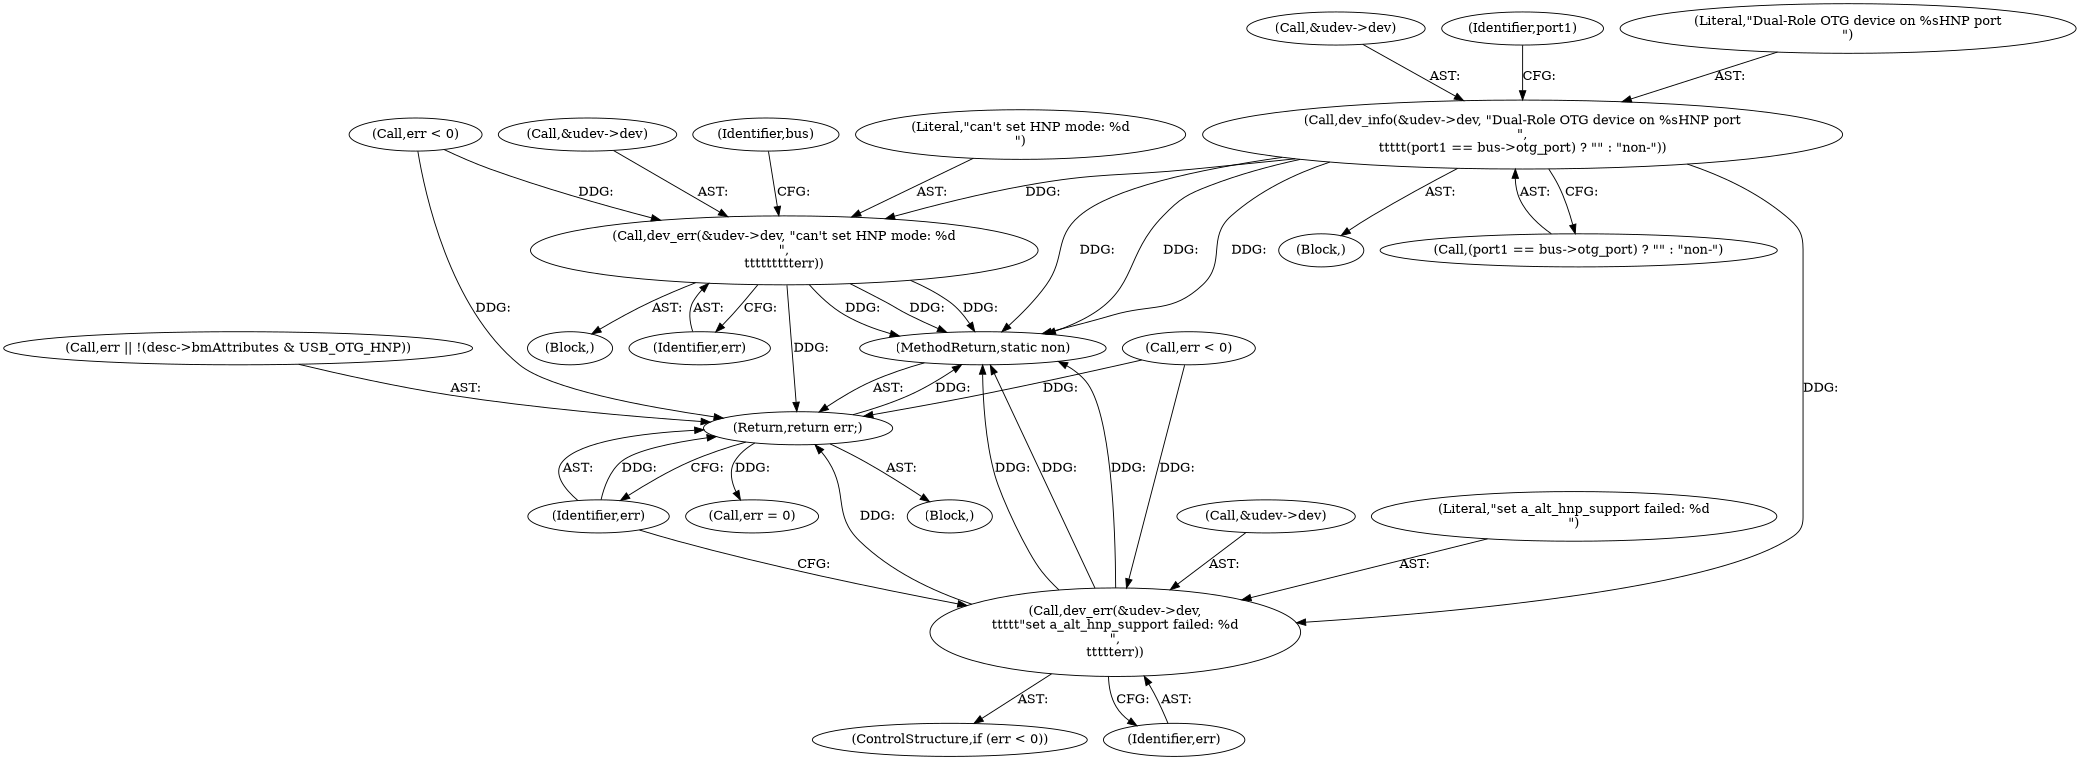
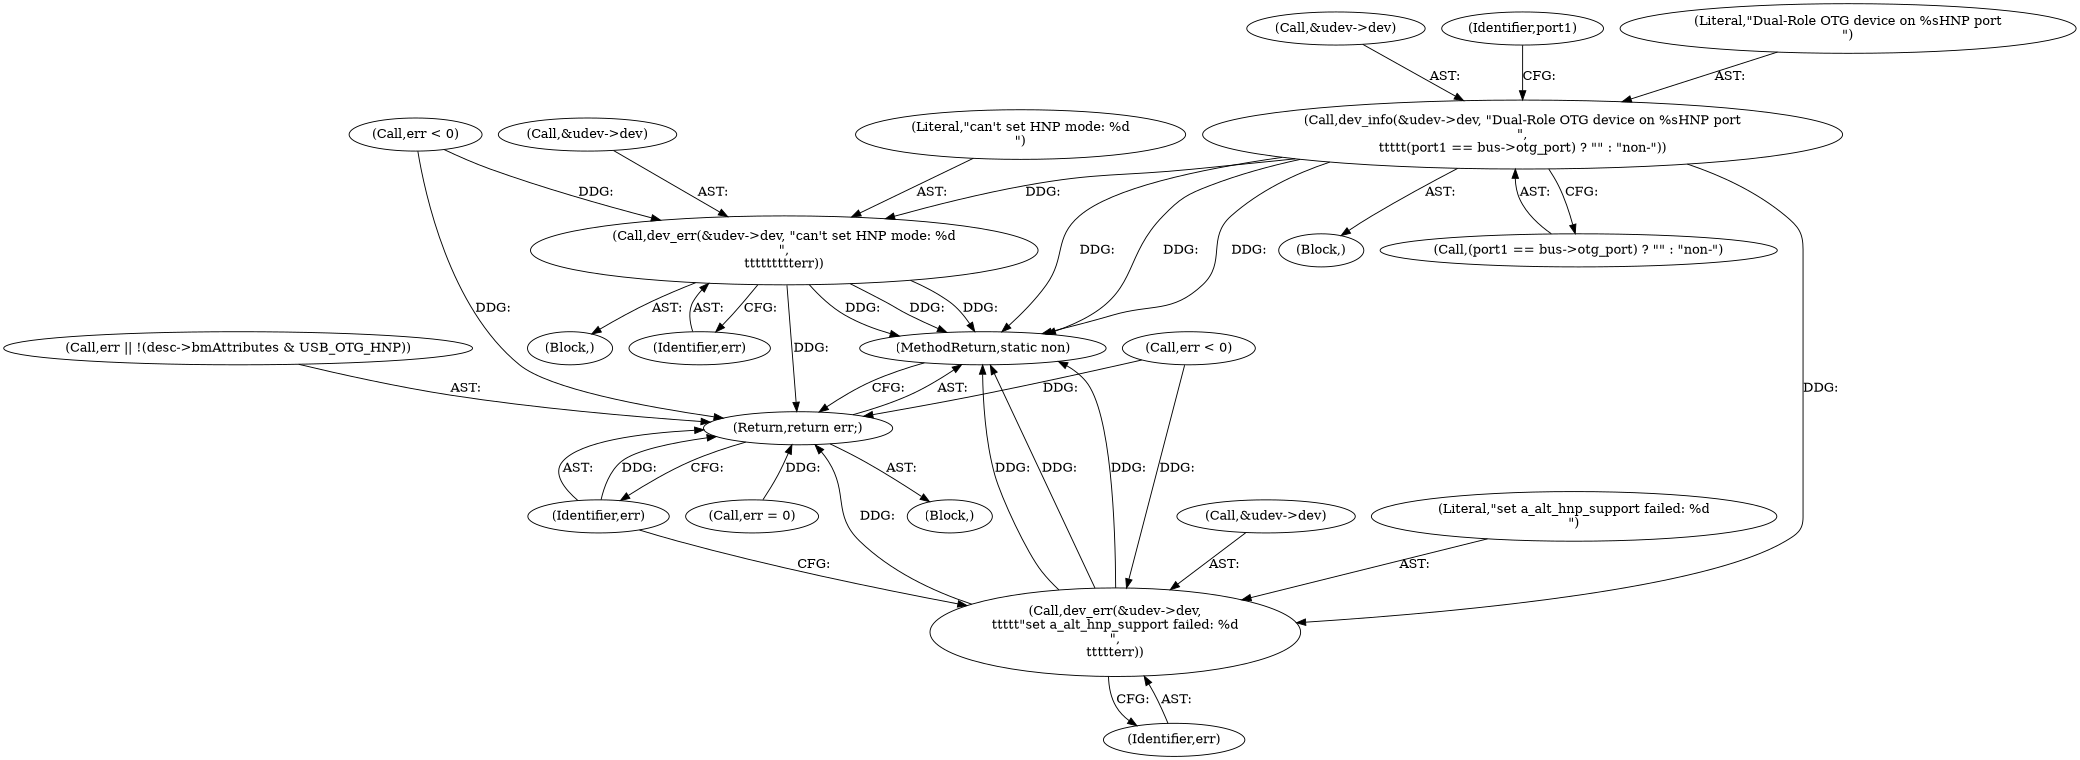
node "(Identifier,bus)": removed
edge "(MethodReturn,static non)" -> "(Return,return err;)": label "AST: " -> "CFG: "
edge "(Return,return err;)" -> "(MethodReturn,static non)": label "DDG: " -> "AST: "
edge "(Return,return err;)" -> "(Call,err = 0)": reversed
node "(ControlStructure,if (err < 0))": removed
